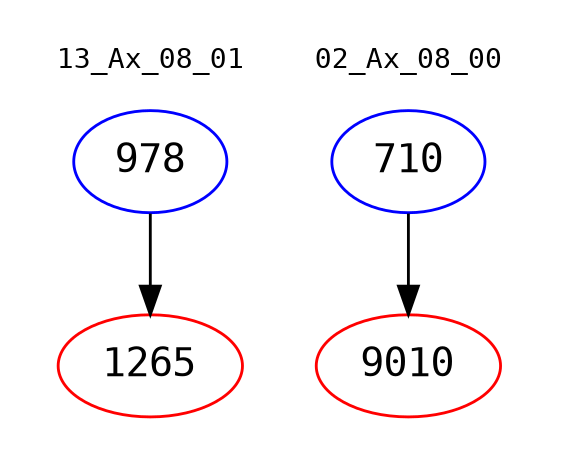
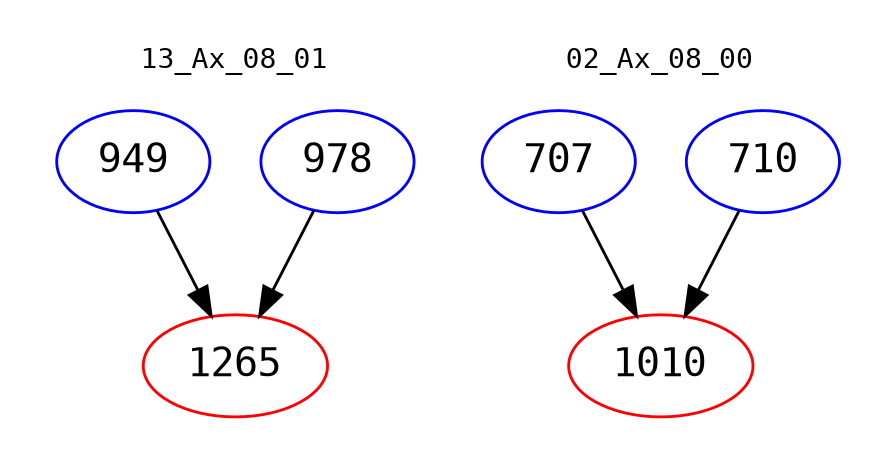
node "949": added
node "707": added
node "9010": label "9010" -> "1010"
